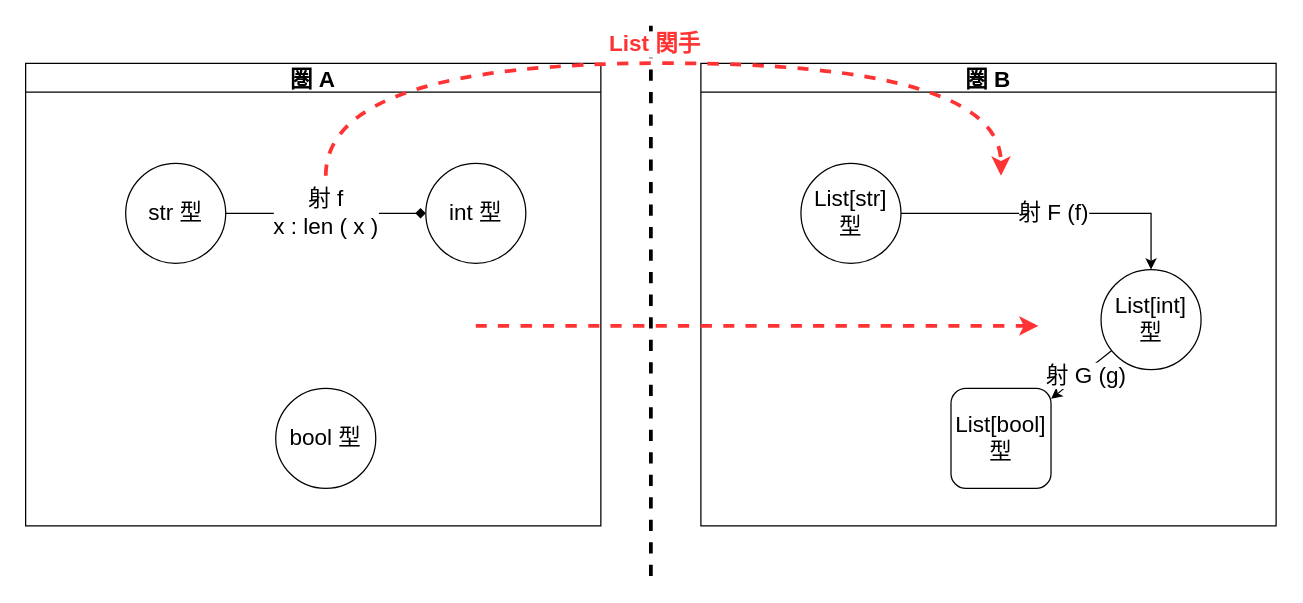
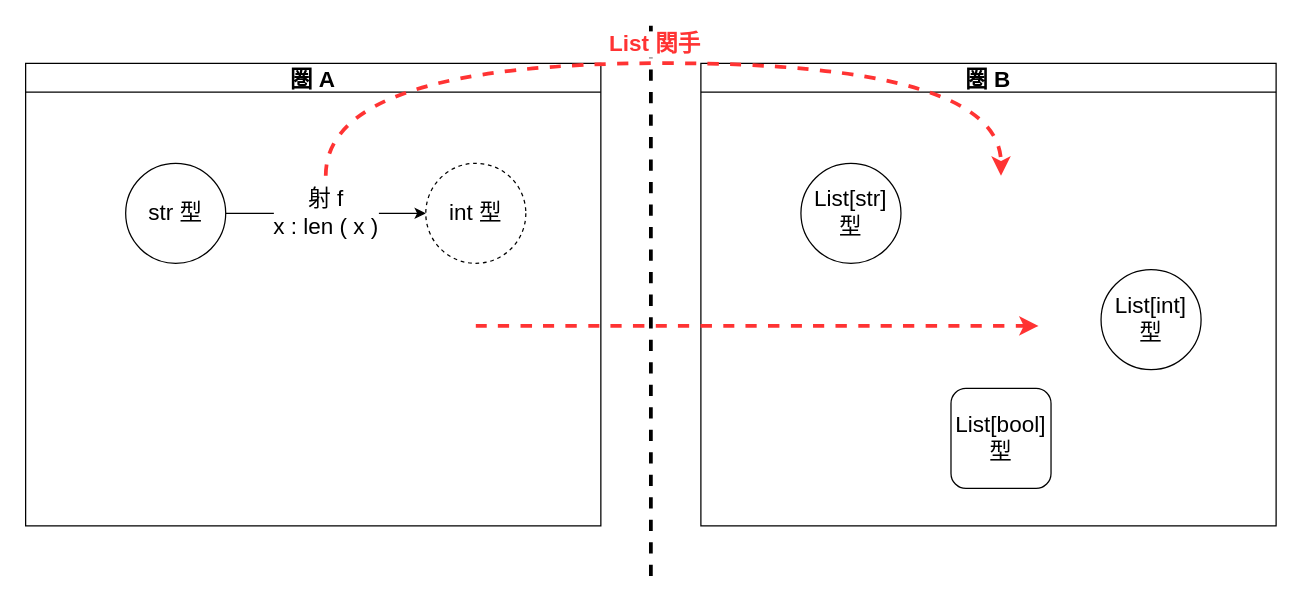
edge "str 型" -> "int 型": arrowhead diamond -> classic
node "int 型": style solid -> dashed
edge "List[str]型" -> "List[int] 型": removed, label "射 F (f)"
edge "List[int] 型" -> "List[bool]型": removed, label "射 G (g)"
node "bool 型": removed
